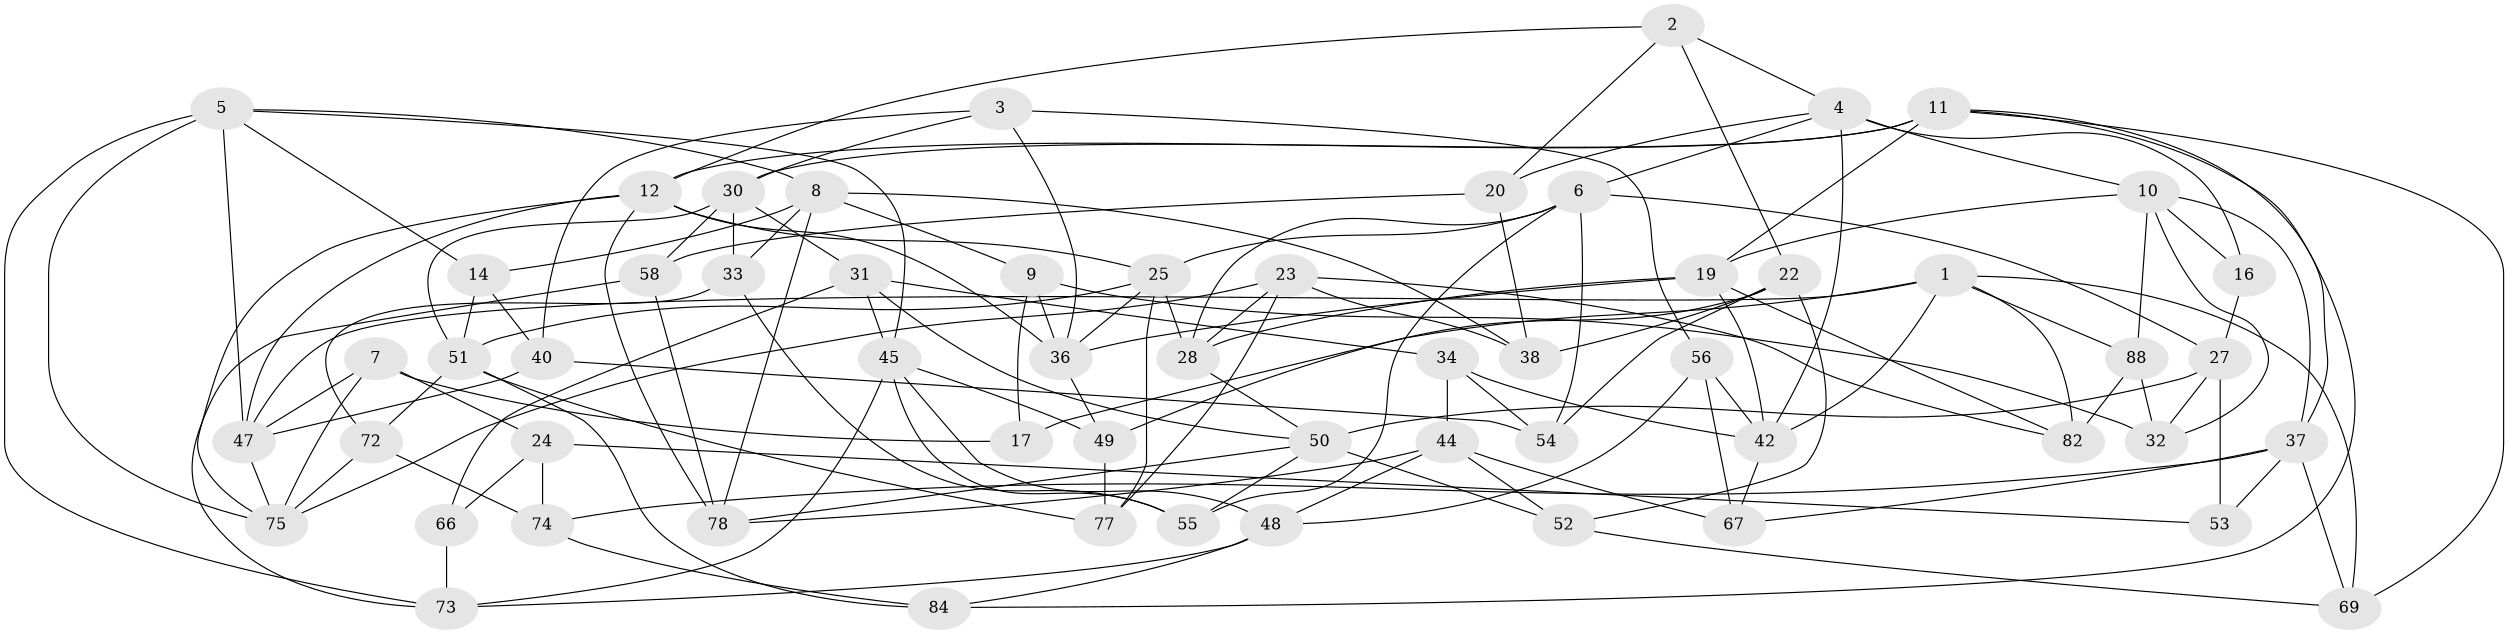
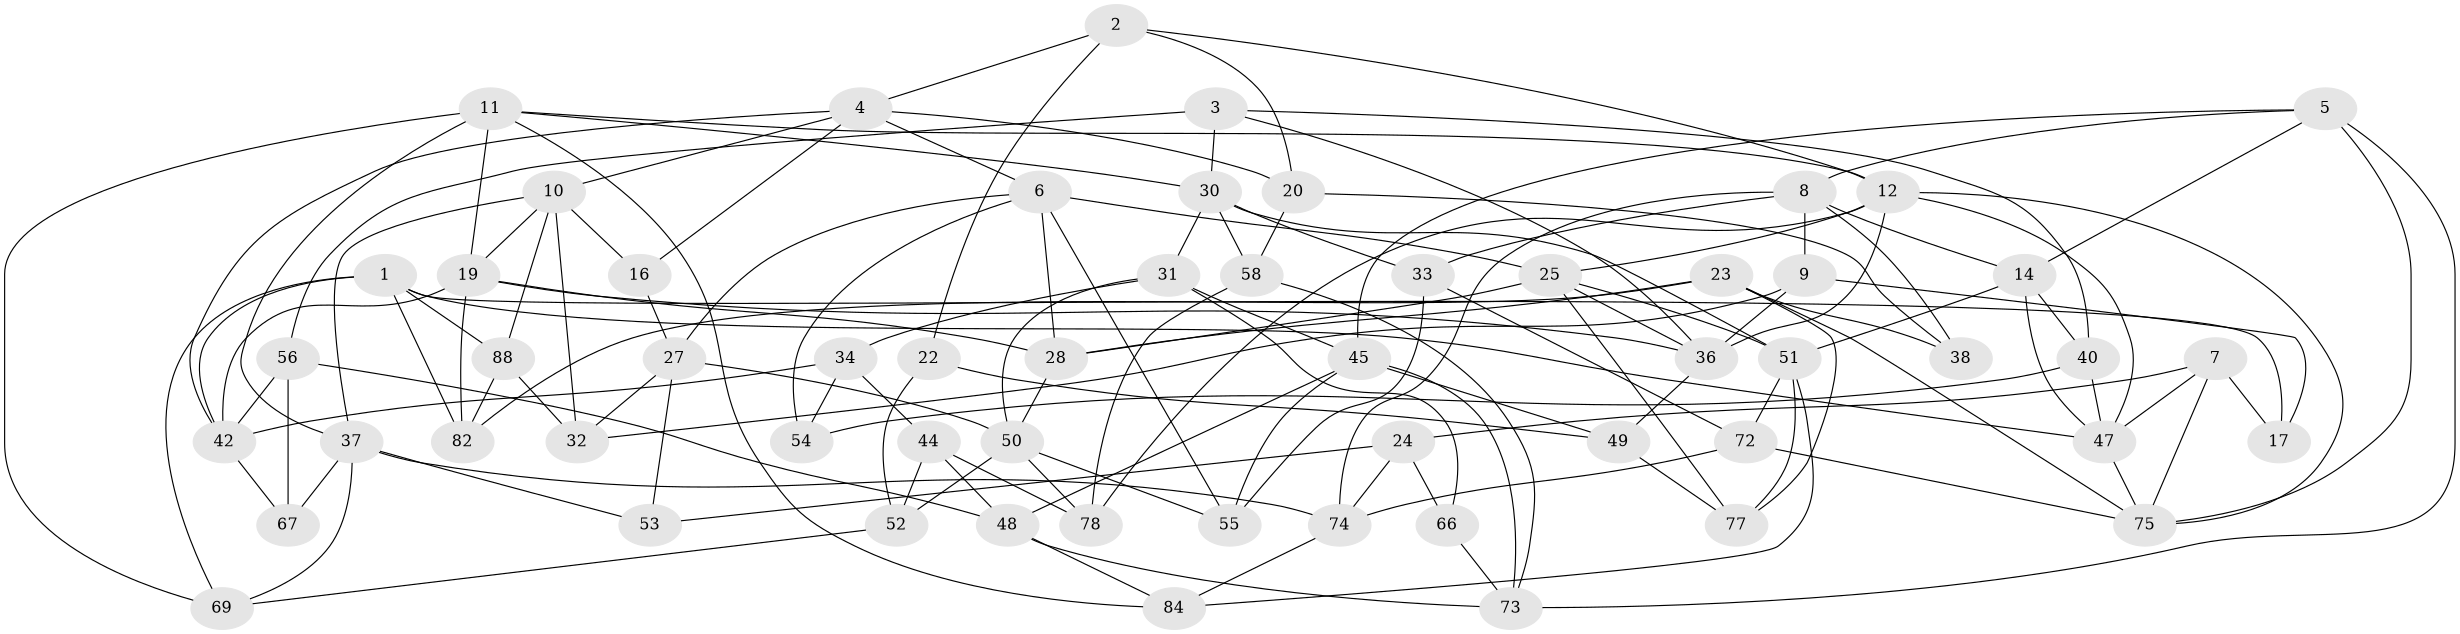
edge "5" -- "47": now "14" -- "47"
edge "22" -- "38": removed
edge "22" -- "54": removed
edge "8" -- "78": now "8" -- "74"
edge "44" -- "67": removed
